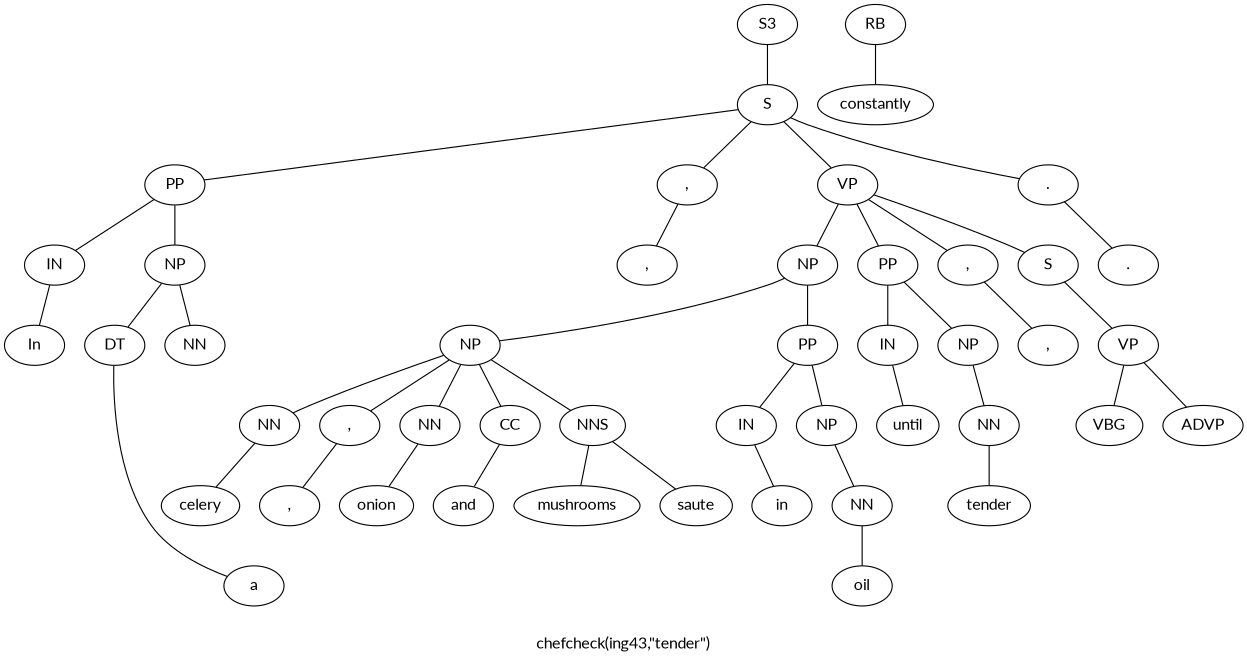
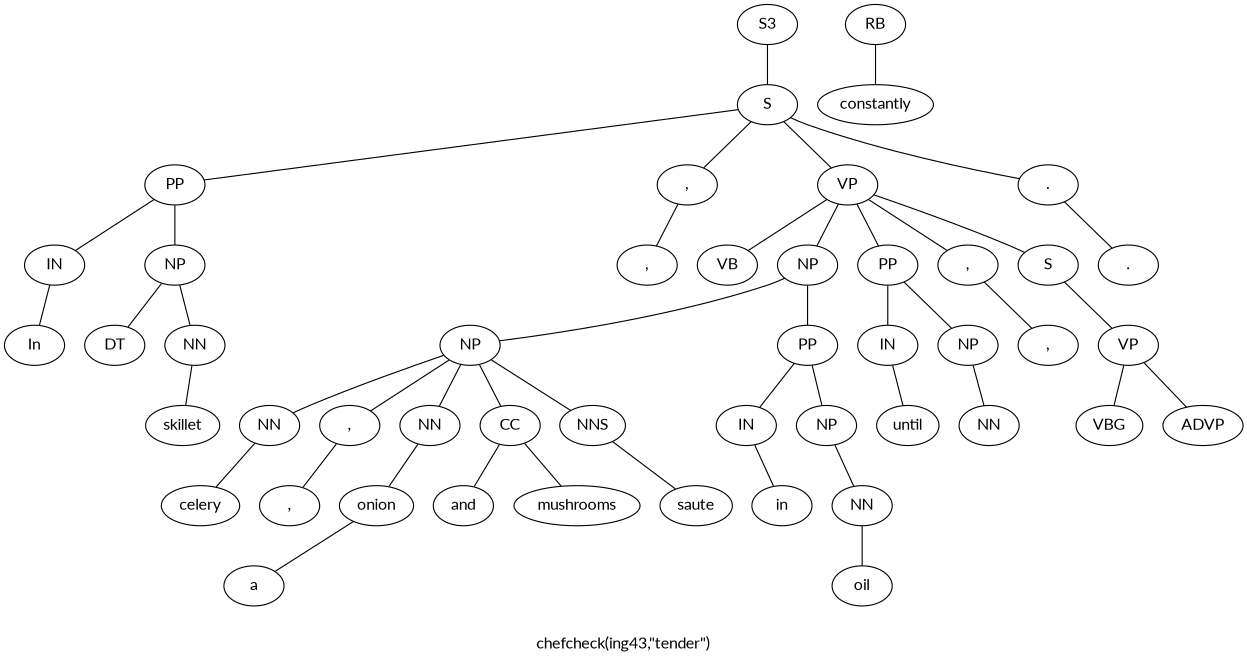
node "VB": added
node "skillet": added
edge "NNS" -- "mushrooms": now "CC" -- "mushrooms"
edge "DT" -- "a": now "onion" -- "a"
node "tender": removed
